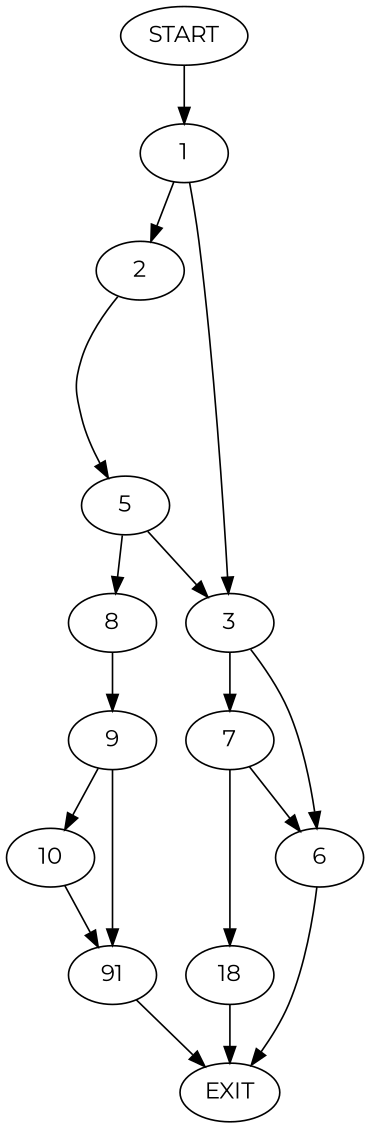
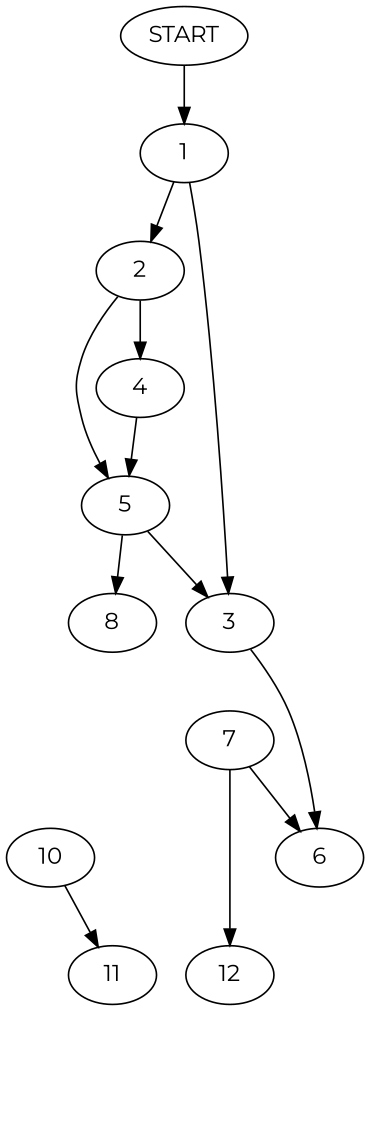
node "4": added
edge "3" -> "7": removed
node "9": removed
node "91": label "91" -> "11"
node "18": label "18" -> "12"
node "EXIT": removed
